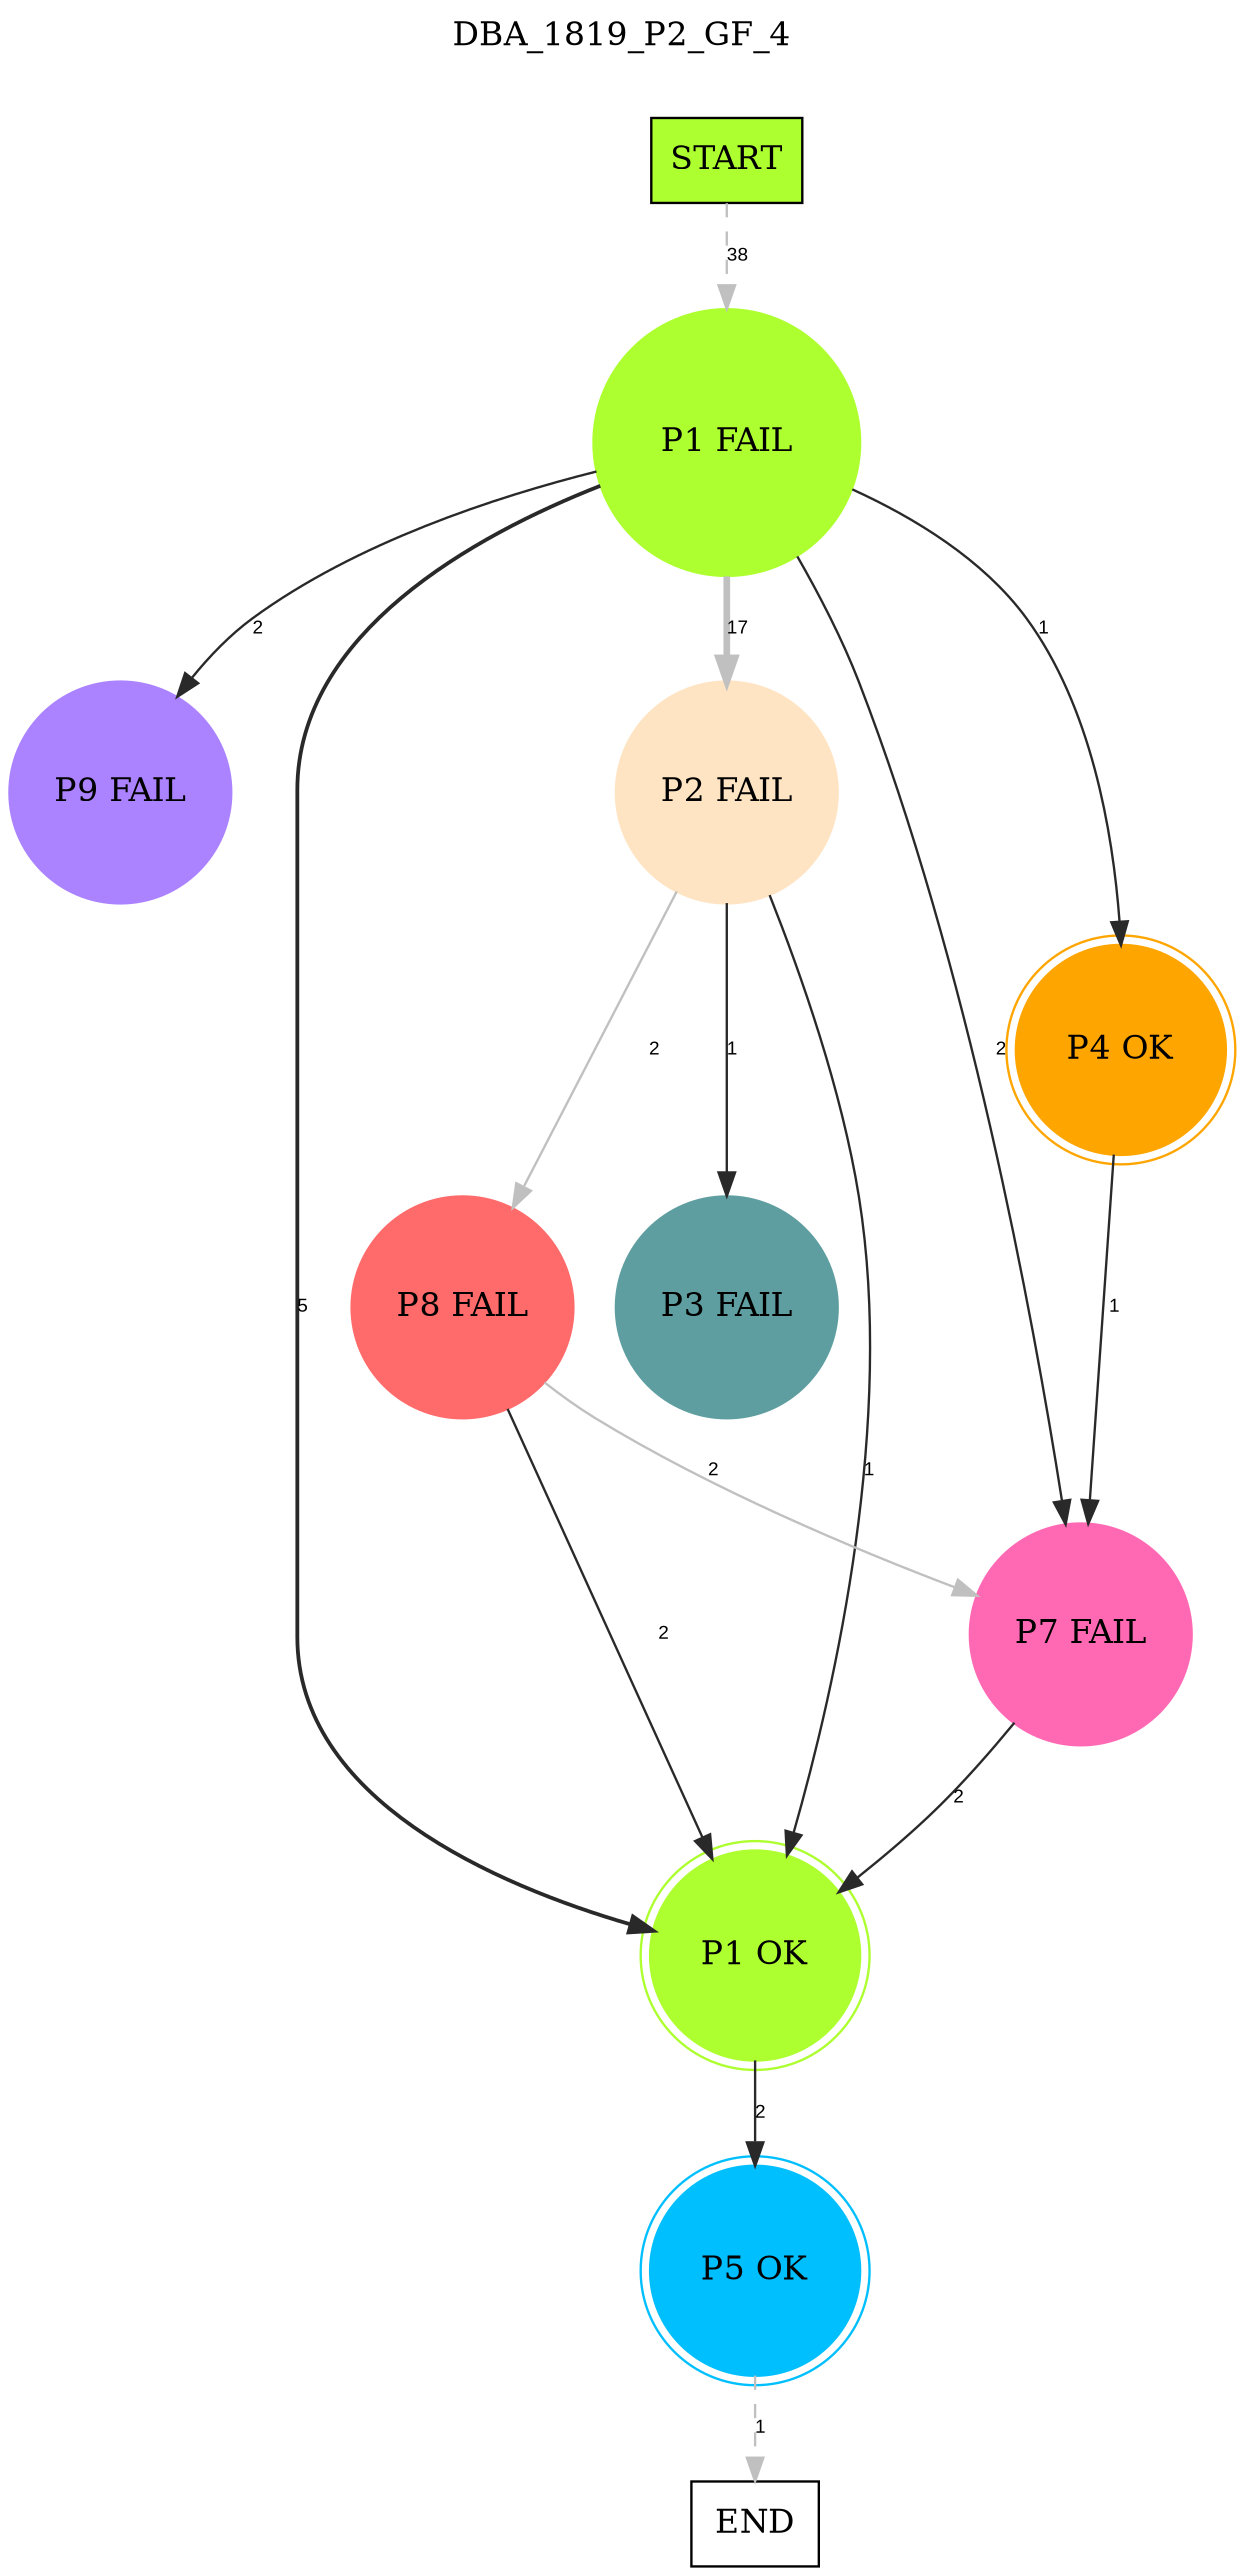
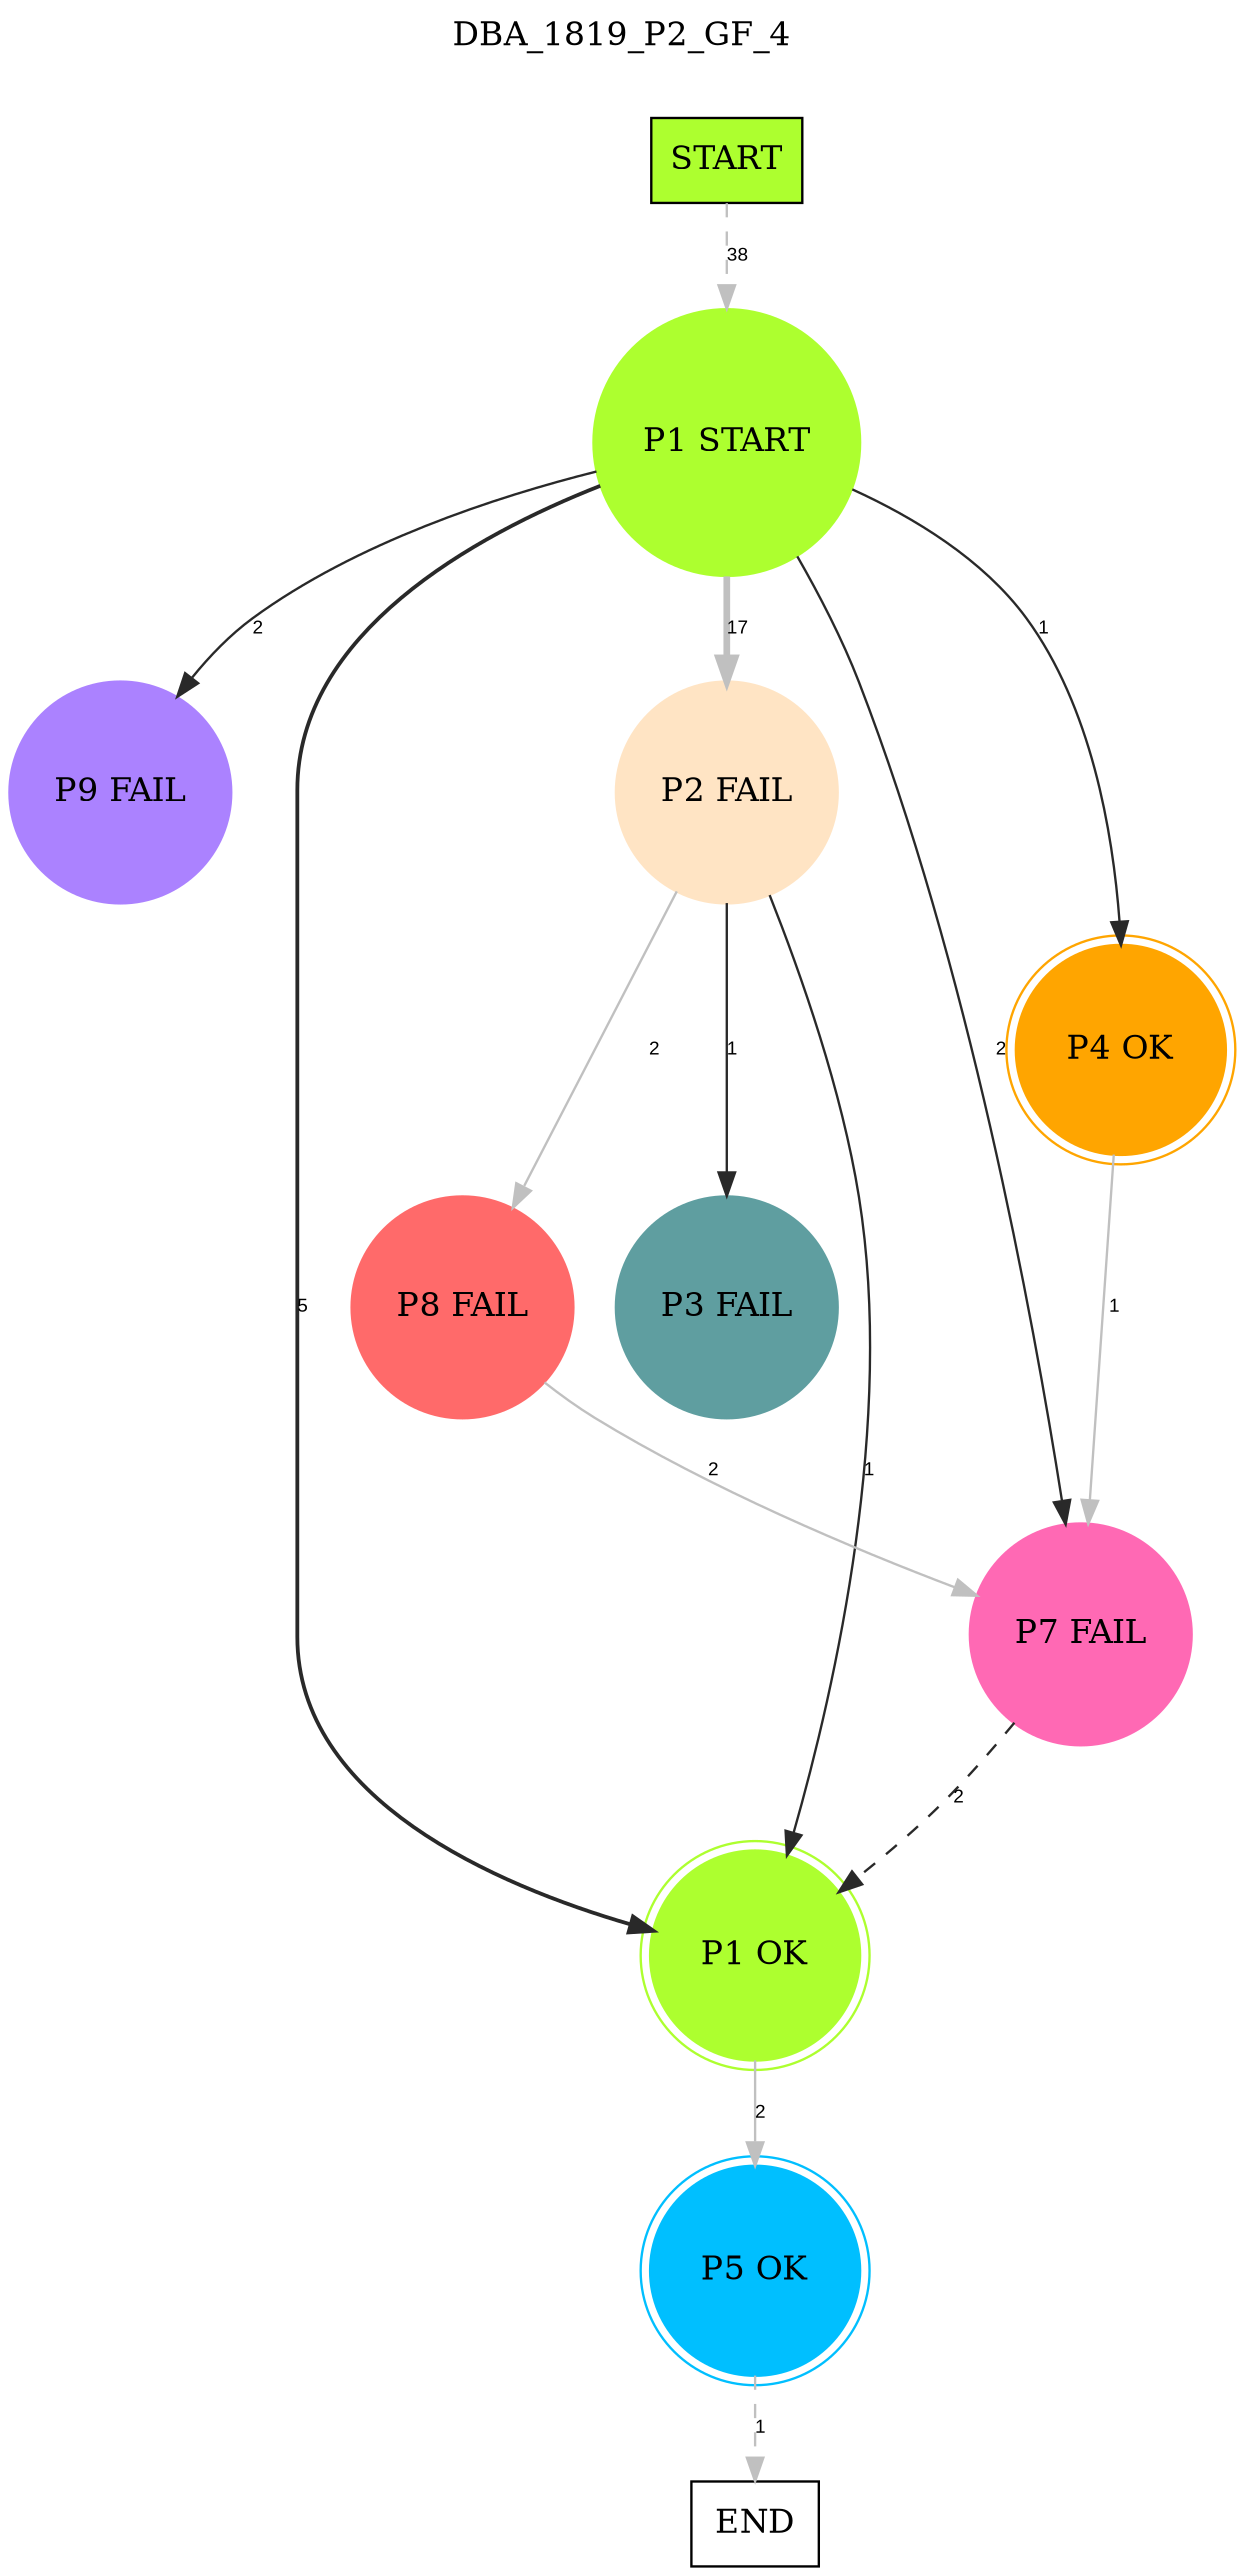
node "P1 FAIL": label "P1 FAIL" -> "P1 START"
edge "P4 OK" -> "P7 FAIL": color grey16 -> grey
edge "P8 FAIL" -> "P1 OK": removed, label "2"
edge "P7 FAIL" -> "P1 OK": style solid -> dashed
edge "P1 OK" -> "P5 OK": color grey16 -> grey
